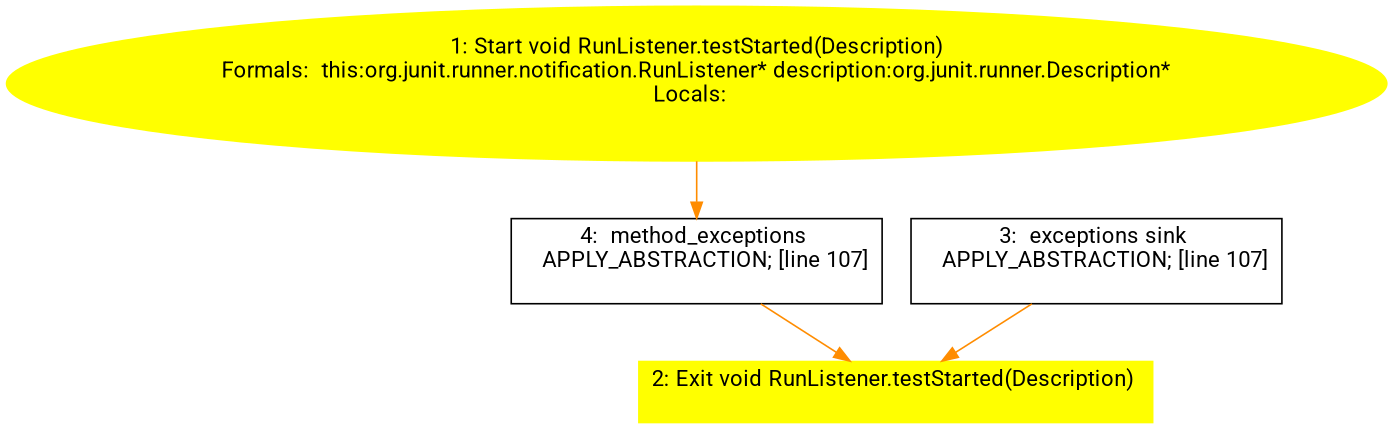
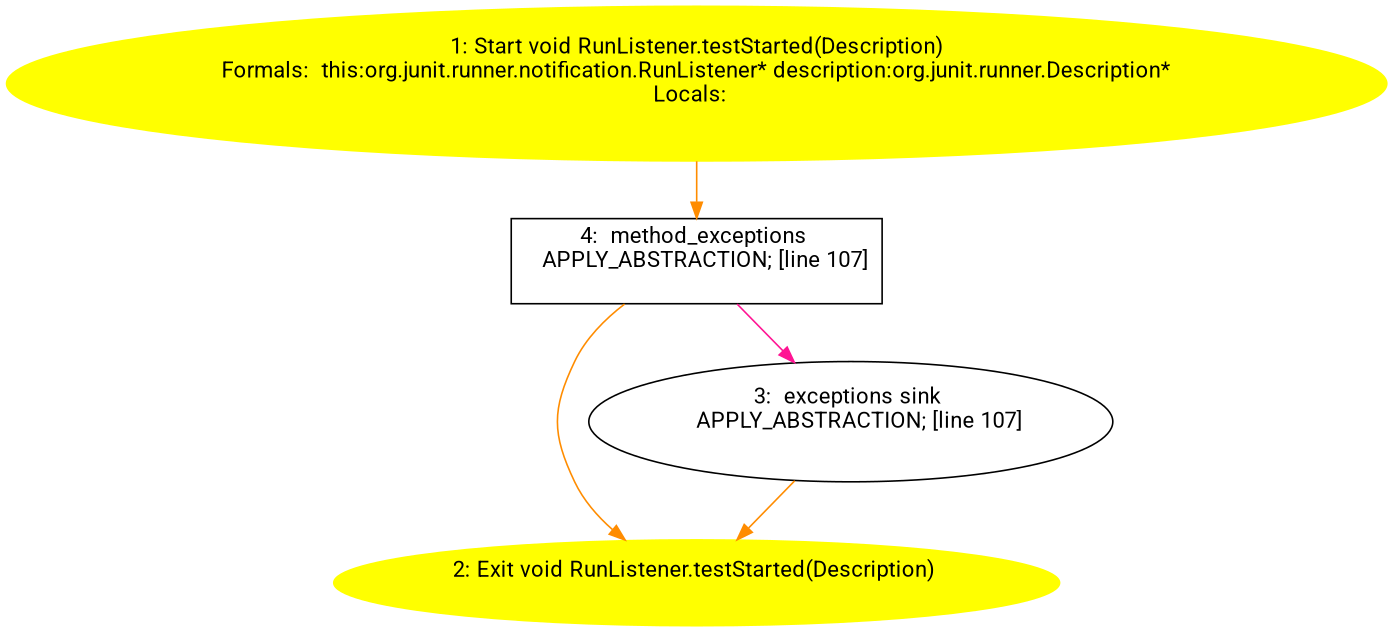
node "3:  exceptions sink APPLY_ABSTRACTION; [line 107]": shape box -> ellipse
edge "4:  method_exceptions APPLY_ABSTRACTION; [line 107]" -> "3:  exceptions sink APPLY_ABSTRACTION; [line 107]": added
node "2: Exit void RunListener.testStarted(Description)": shape box -> ellipse
